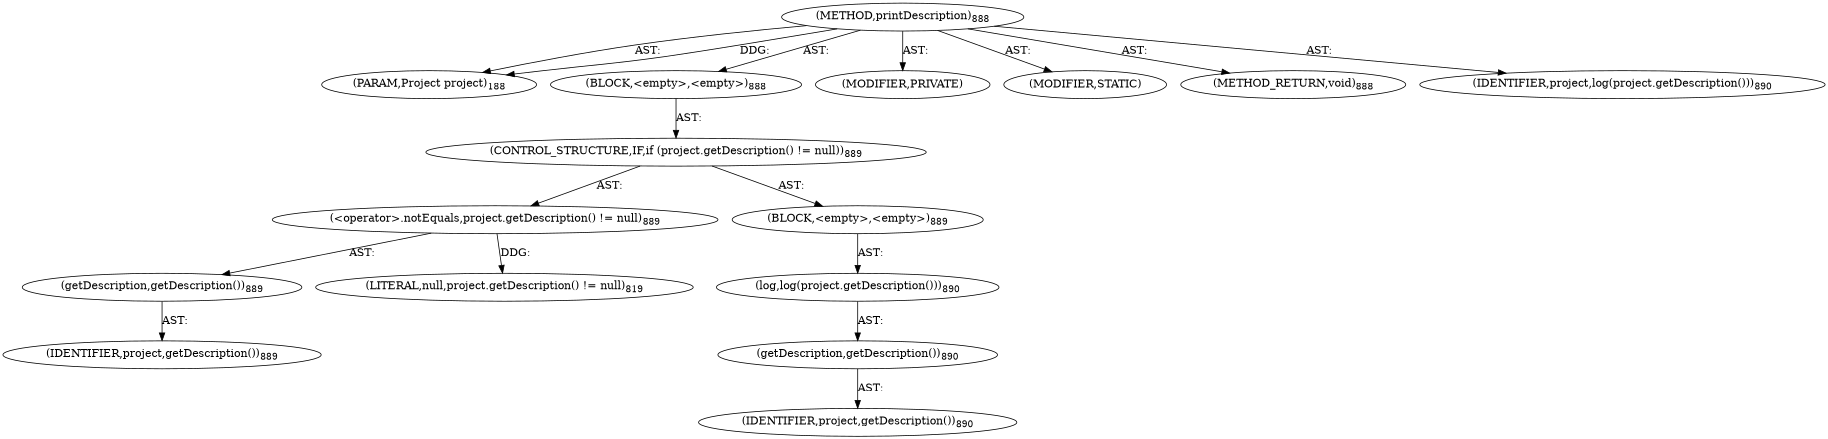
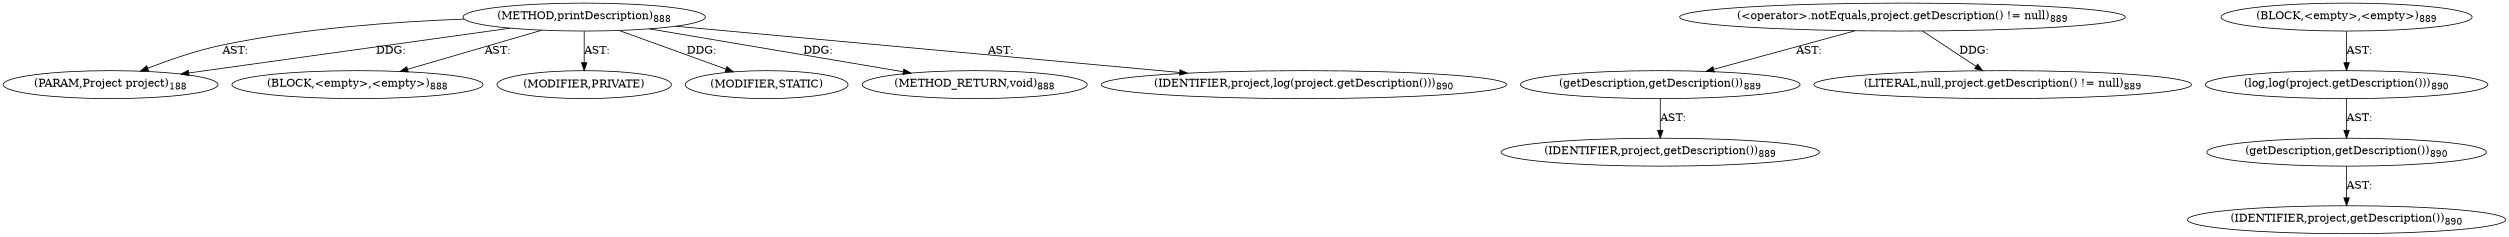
edge "(METHOD,printDescription)" -> "(MODIFIER,STATIC)": label "AST: " -> "DDG: "
edge "(METHOD,printDescription)" -> "(METHOD_RETURN,void)": label "AST: " -> "DDG: "
node "(CONTROL_STRUCTURE,IF,if (project.getDescription() != null))": removed
node "(LITERAL,null,project.getDescription() != null)": text "819" -> "889"
